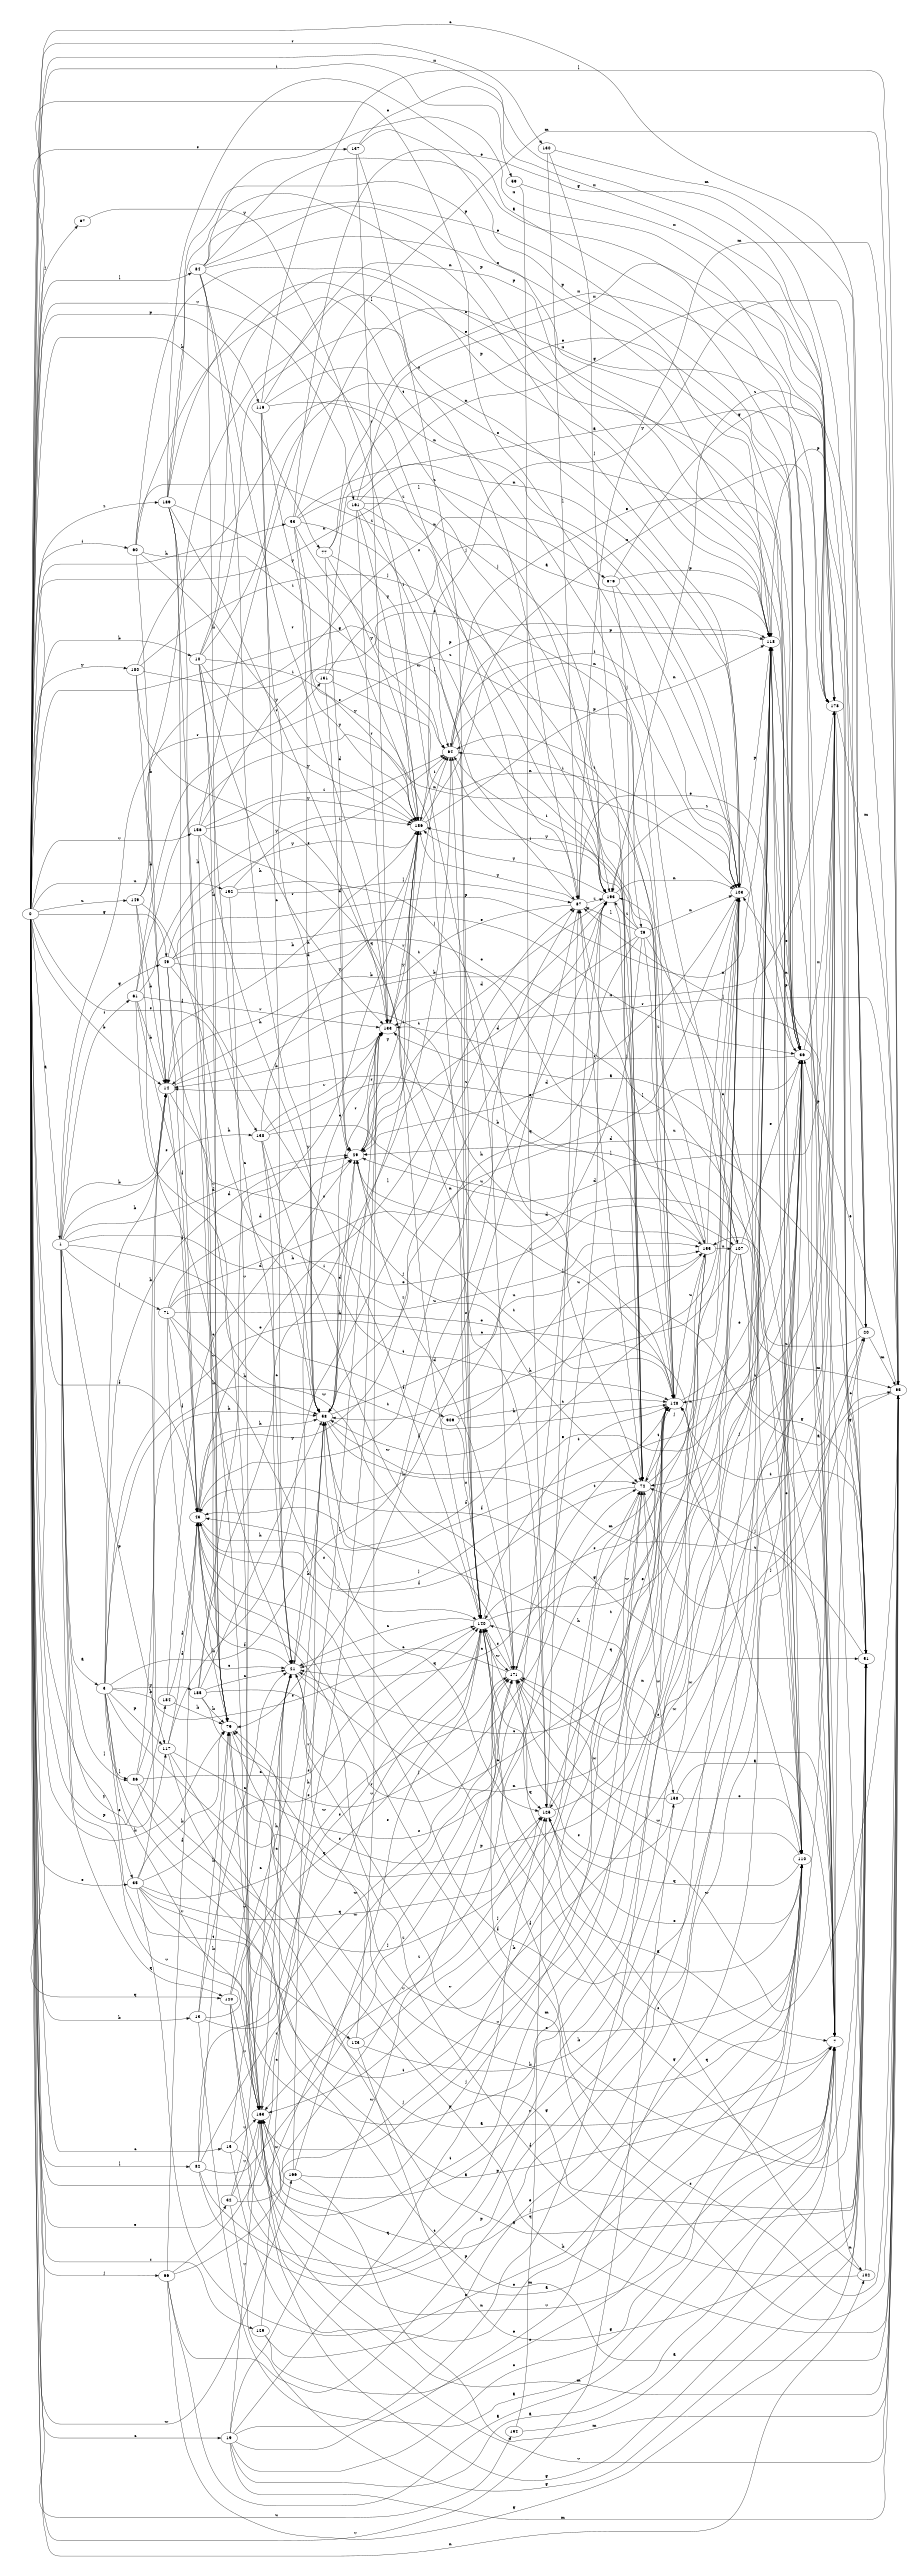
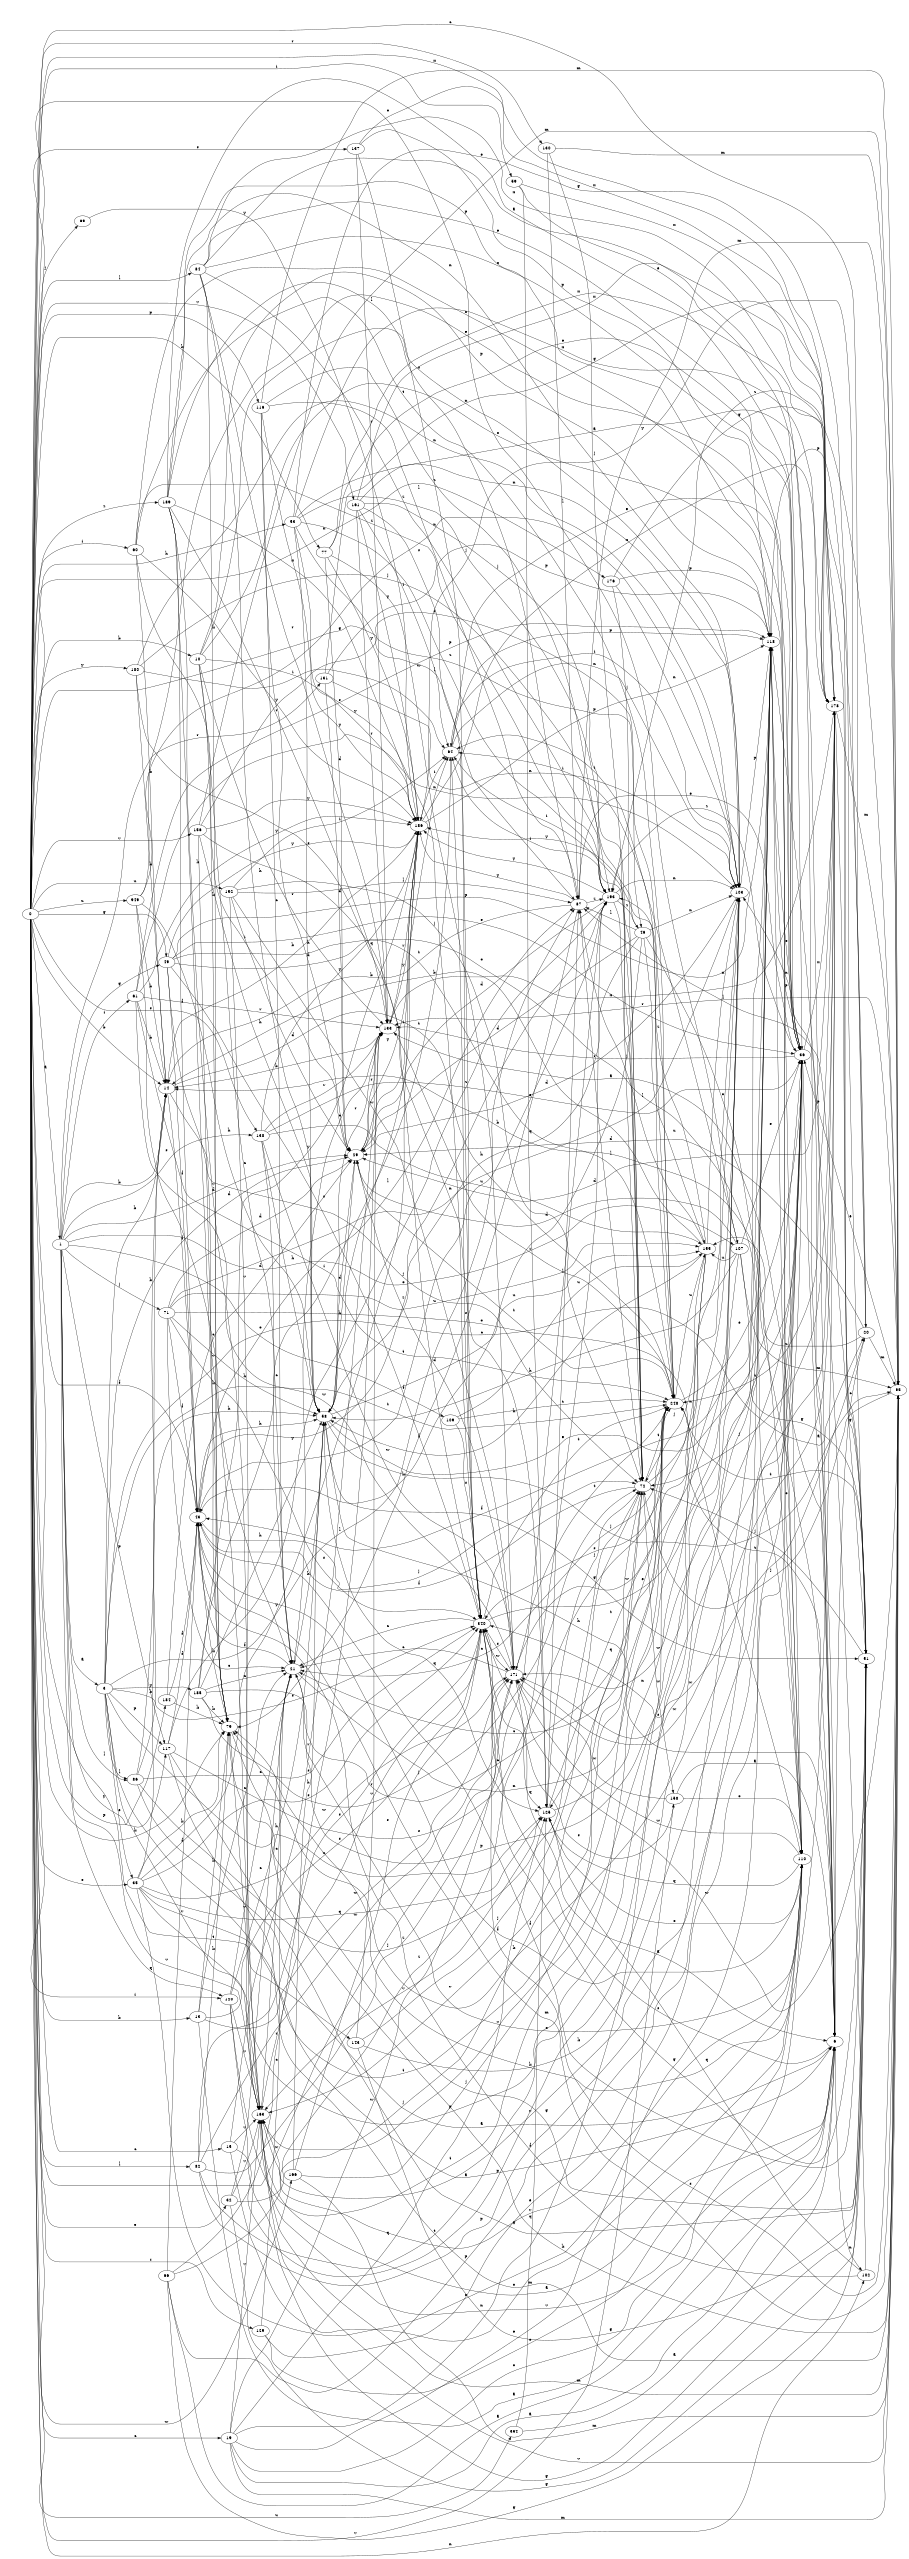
edge "116" -> "95": label "l" -> "m"
node "67": label "67" -> "69"
edge "84" -> "118": removed, label "p"
edge "116" -> "118": removed, label "p"
edge "59" -> "36": added, label "e"
edge "189" -> "186": label "y" -> "x"
edge "131" -> "118": label "a" -> "p"
node "676": label "676" -> "176"
edge "60" -> "64": now "60" -> "29"
edge "130" -> "20": now "130" -> "95"
edge "10" -> "186": now "35" -> "186"
edge "156" -> "64": removed, label "i"
node "149": label "149" -> "949"
edge "46" -> "193": reversed
edge "152" -> "29": added, label "d"
edge "155" -> "107": reversed
edge "152" -> "171": added, label "w"
edge "103" -> "43": removed, label "f"
node "148": label "148" -> "248"
node "909": label "909" -> "109"
edge "36" -> "171": added, label "w"
edge "58" -> "95": label "m" -> "j"
node "140": label "140" -> "340"
edge "125" -> "72": added, label "j"
edge "0" -> "66": removed, label "j"
edge "3" -> "125": label "q" -> "u"
edge "0" -> "120": label "q" -> "i"
node "7": label "7" -> "6"
edge "110" -> "163": label "j" -> "v"
node "154": label "154" -> "354"
